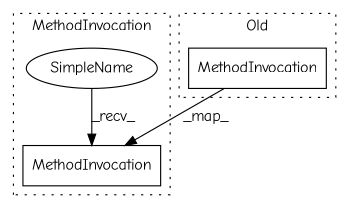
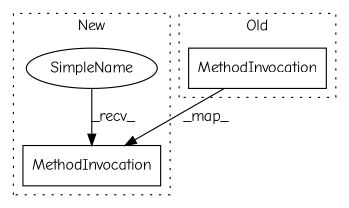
cluster "MethodInvocation": label "MethodInvocation" -> "New"
